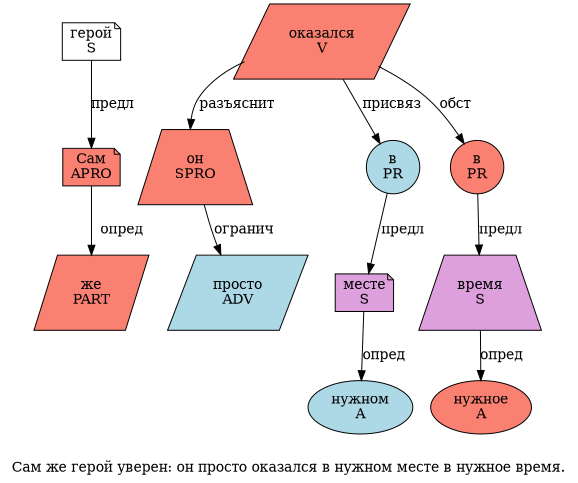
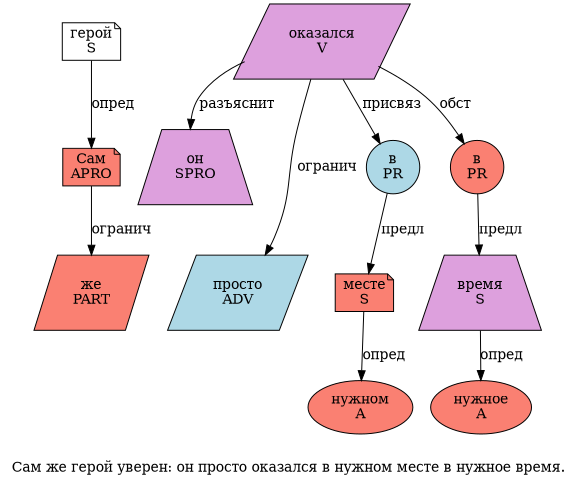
node "оказался V": fillcolor salmon -> plum
edge "герой S" -> "Сам APRO": label "предл" -> "опред"
node "он SPRO": fillcolor salmon -> plum
edge "он SPRO" -> "просто ADV": now "оказался V" -> "просто ADV"
edge "Сам APRO" -> "же PART": label "опред" -> "огранич"
node "месте S": fillcolor plum -> salmon
node "нужном A": fillcolor lightblue -> salmon
